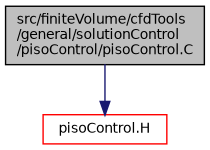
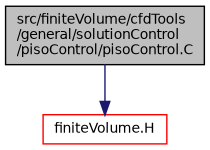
node "pisoControl.H": label "pisoControl.H" -> "finiteVolume.H"
